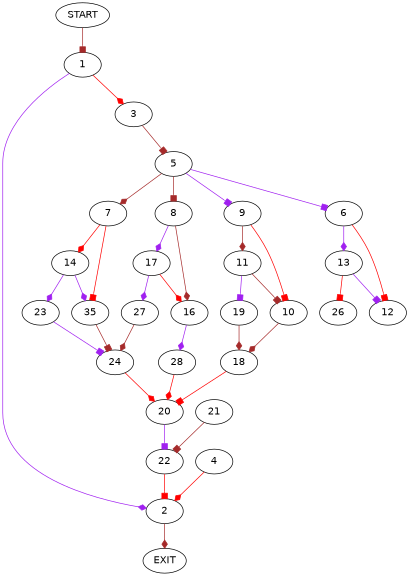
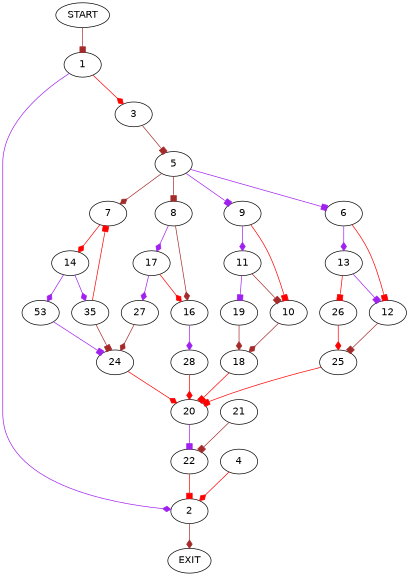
edge "9" -> "11": color brown -> purple
edge "7" -> "35": reversed
node "23": label "23" -> "53"
node "25": added
